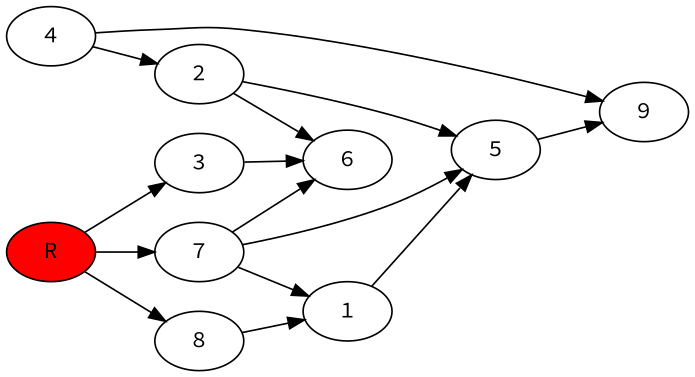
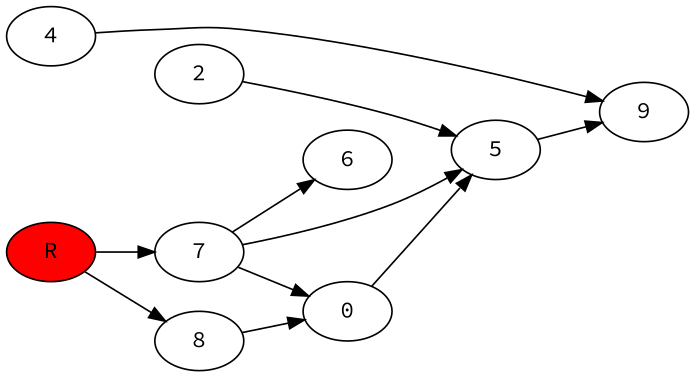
edge "4" -> "2": removed
edge "2" -> "6": removed
node "3": removed
node "1": label "1" -> "0"
